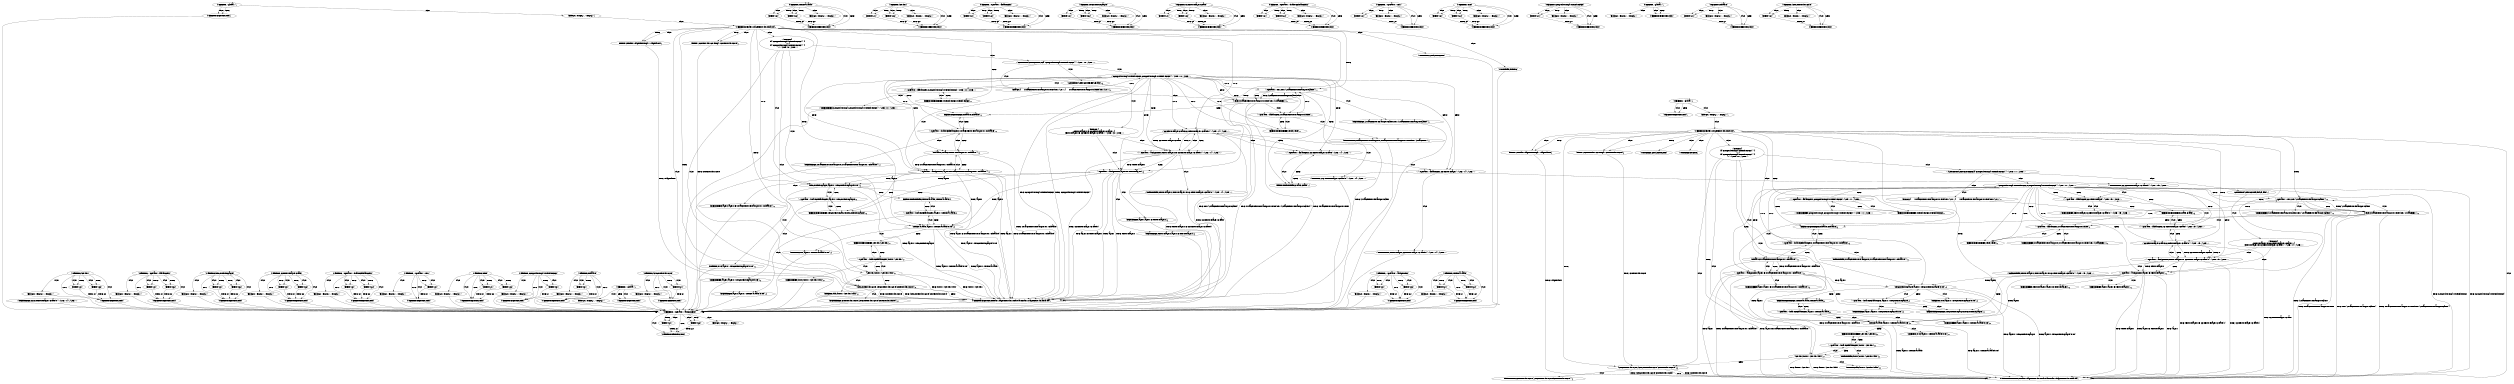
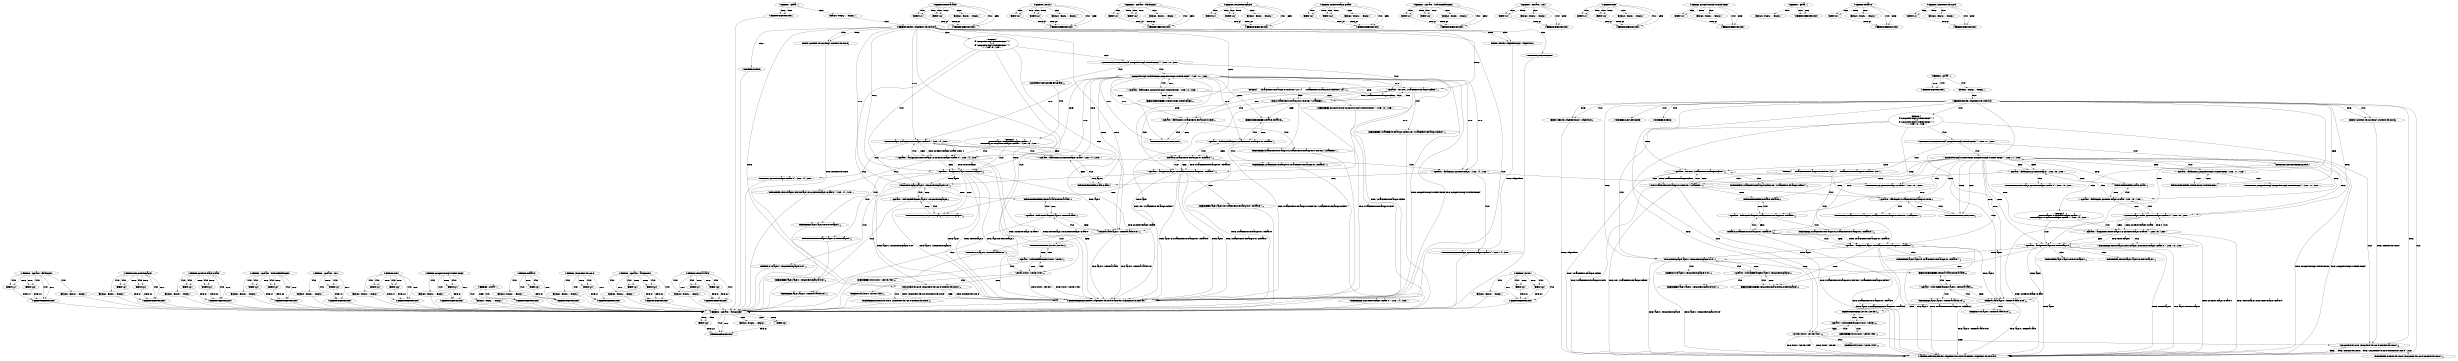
edge "<(IDENTIFIER,cc,cc::TextureLayer::create(0))<SUB>15</SUB>>" -> "<(<operator>.fieldAccess,cc::TextureLayer)<SUB>15</SUB>>": reversed
